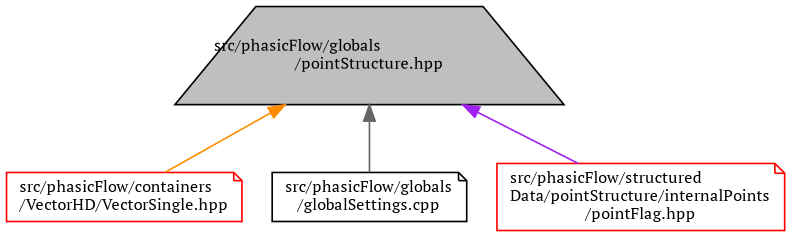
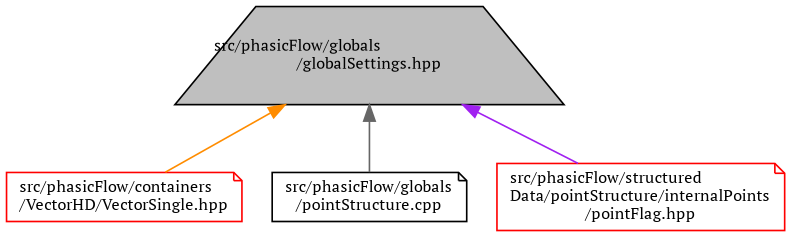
node "src/phasicFlow/globals /pointStructure.hpp": label "src/phasicFlow/globals /pointStructure.hpp" -> "src/phasicFlow/globals /globalSettings.hpp"
node "src/phasicFlow/globals /globalSettings.cpp": label "src/phasicFlow/globals /globalSettings.cpp" -> "src/phasicFlow/globals /pointStructure.cpp"
